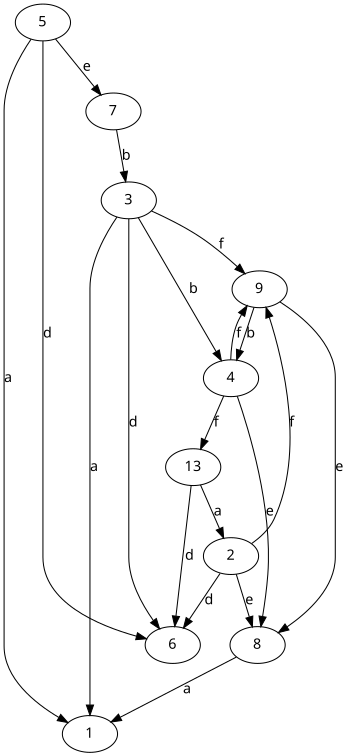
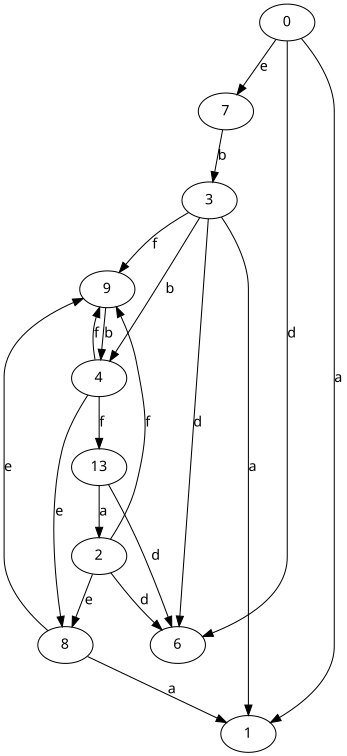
node "5": label "5" -> "0"
edge "9" -> "8": reversed
